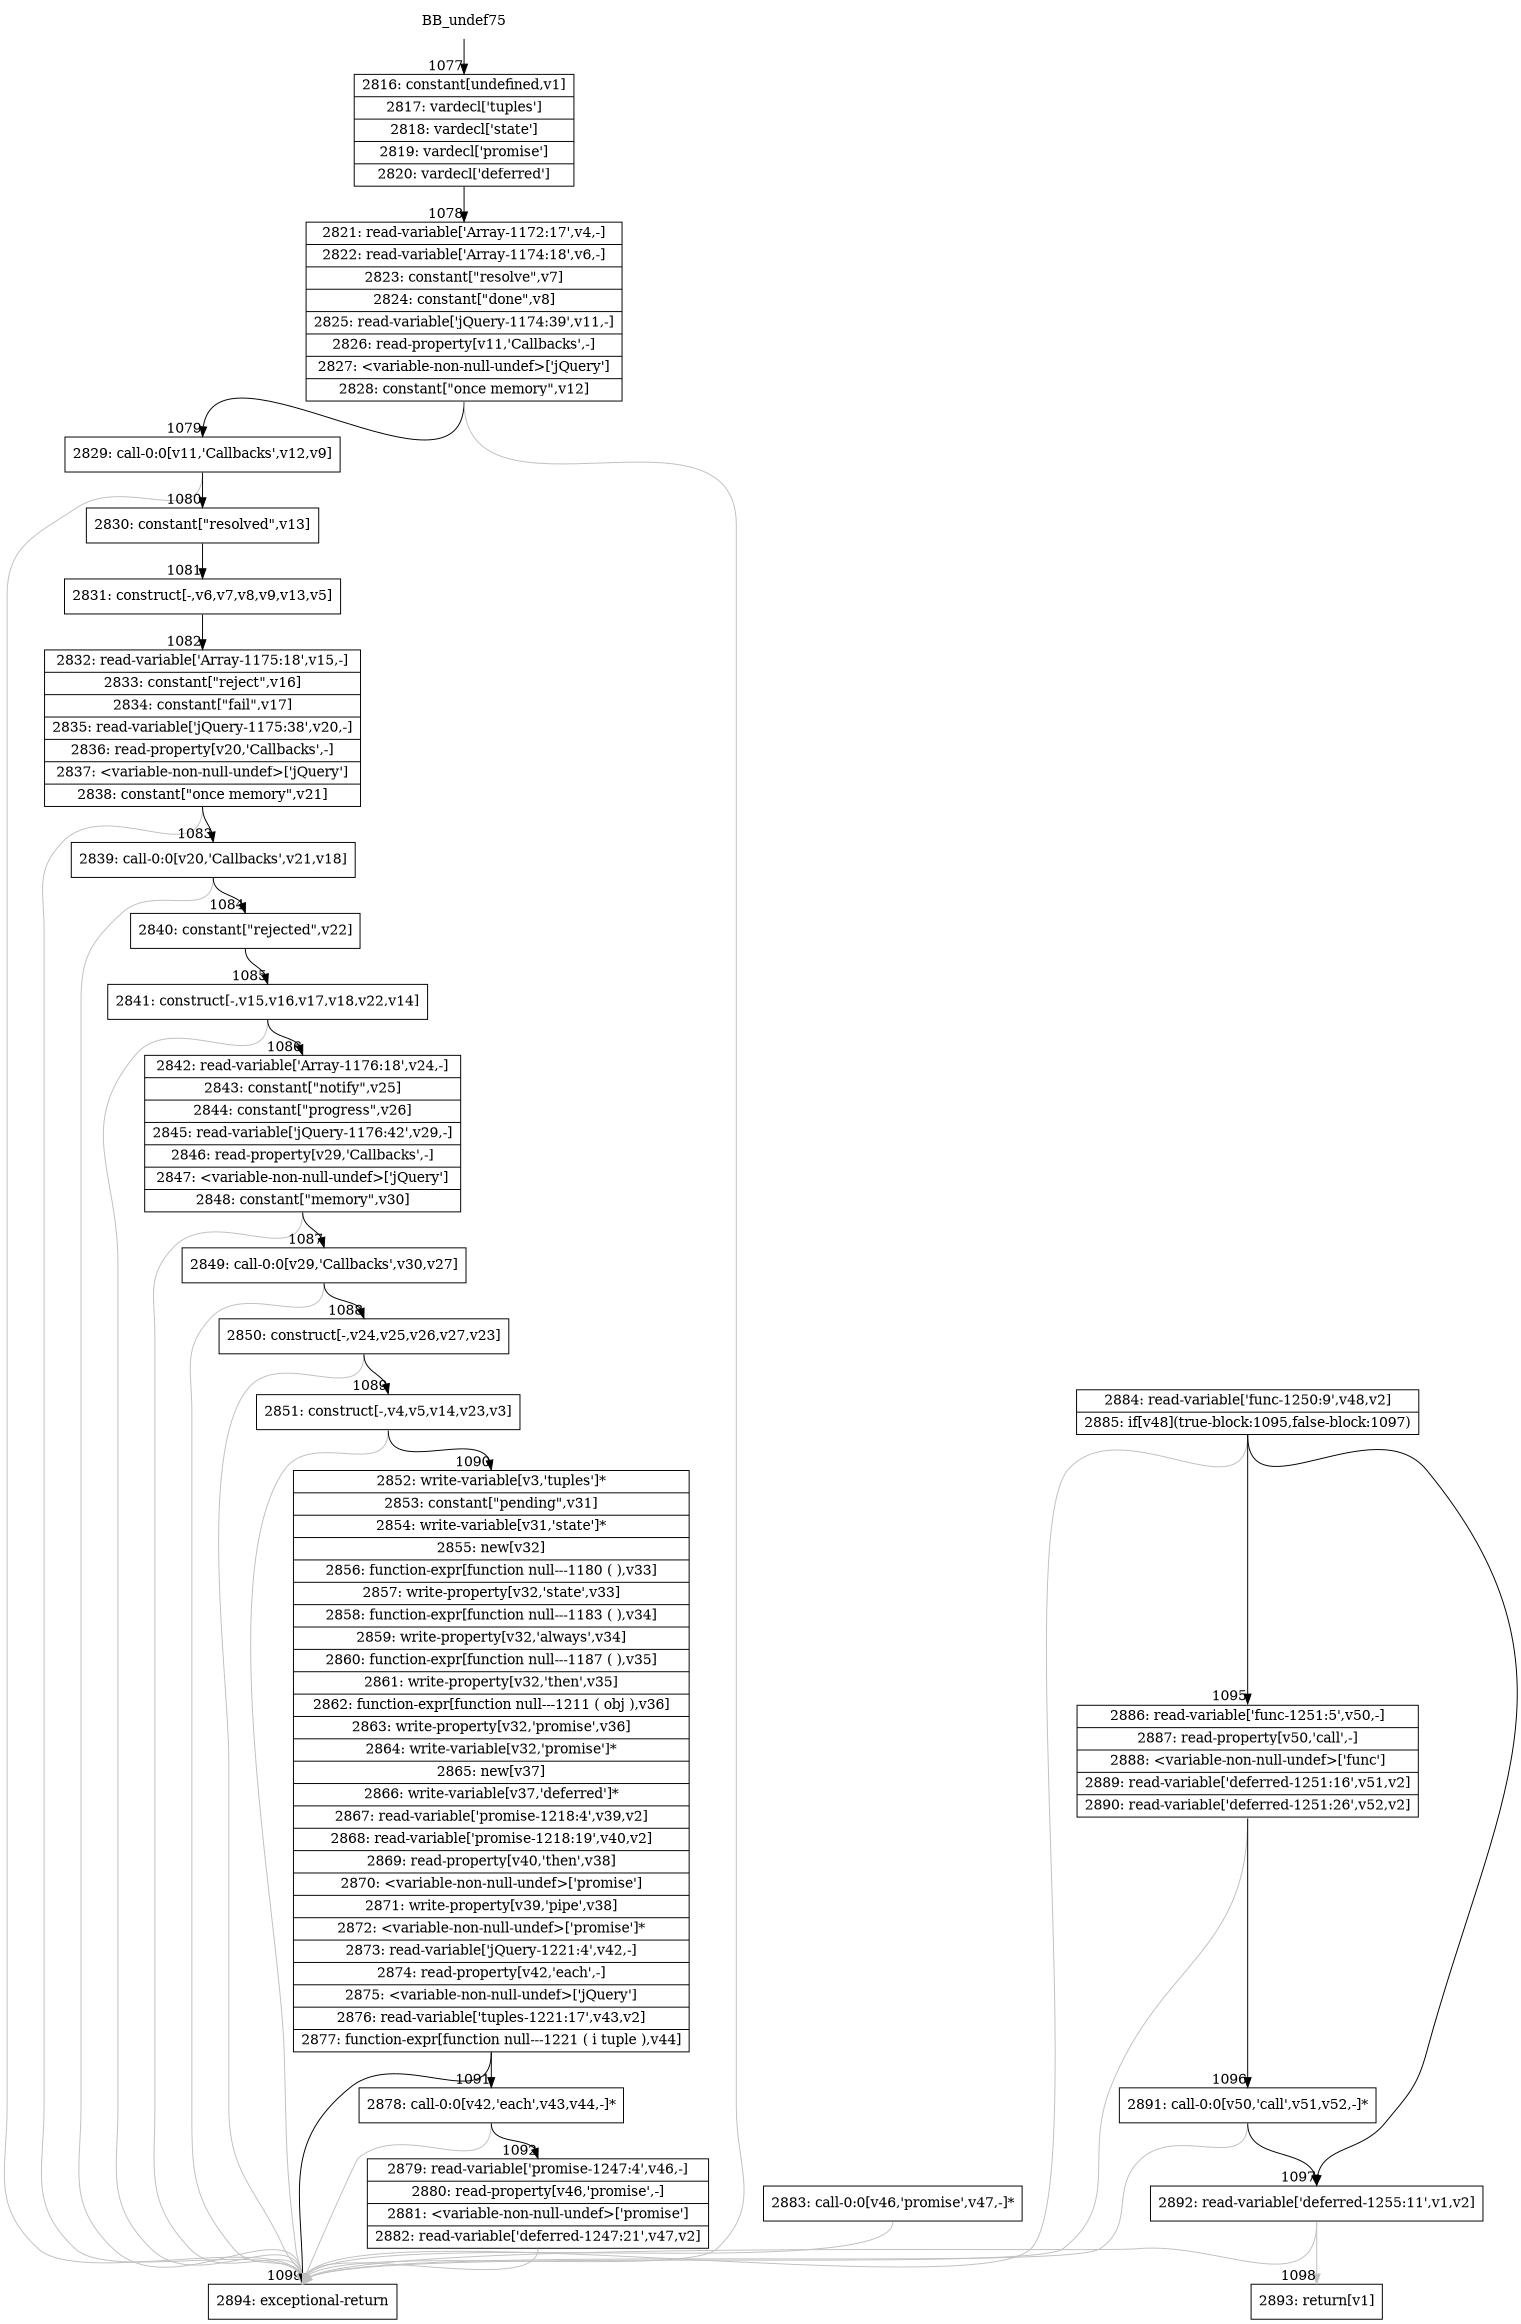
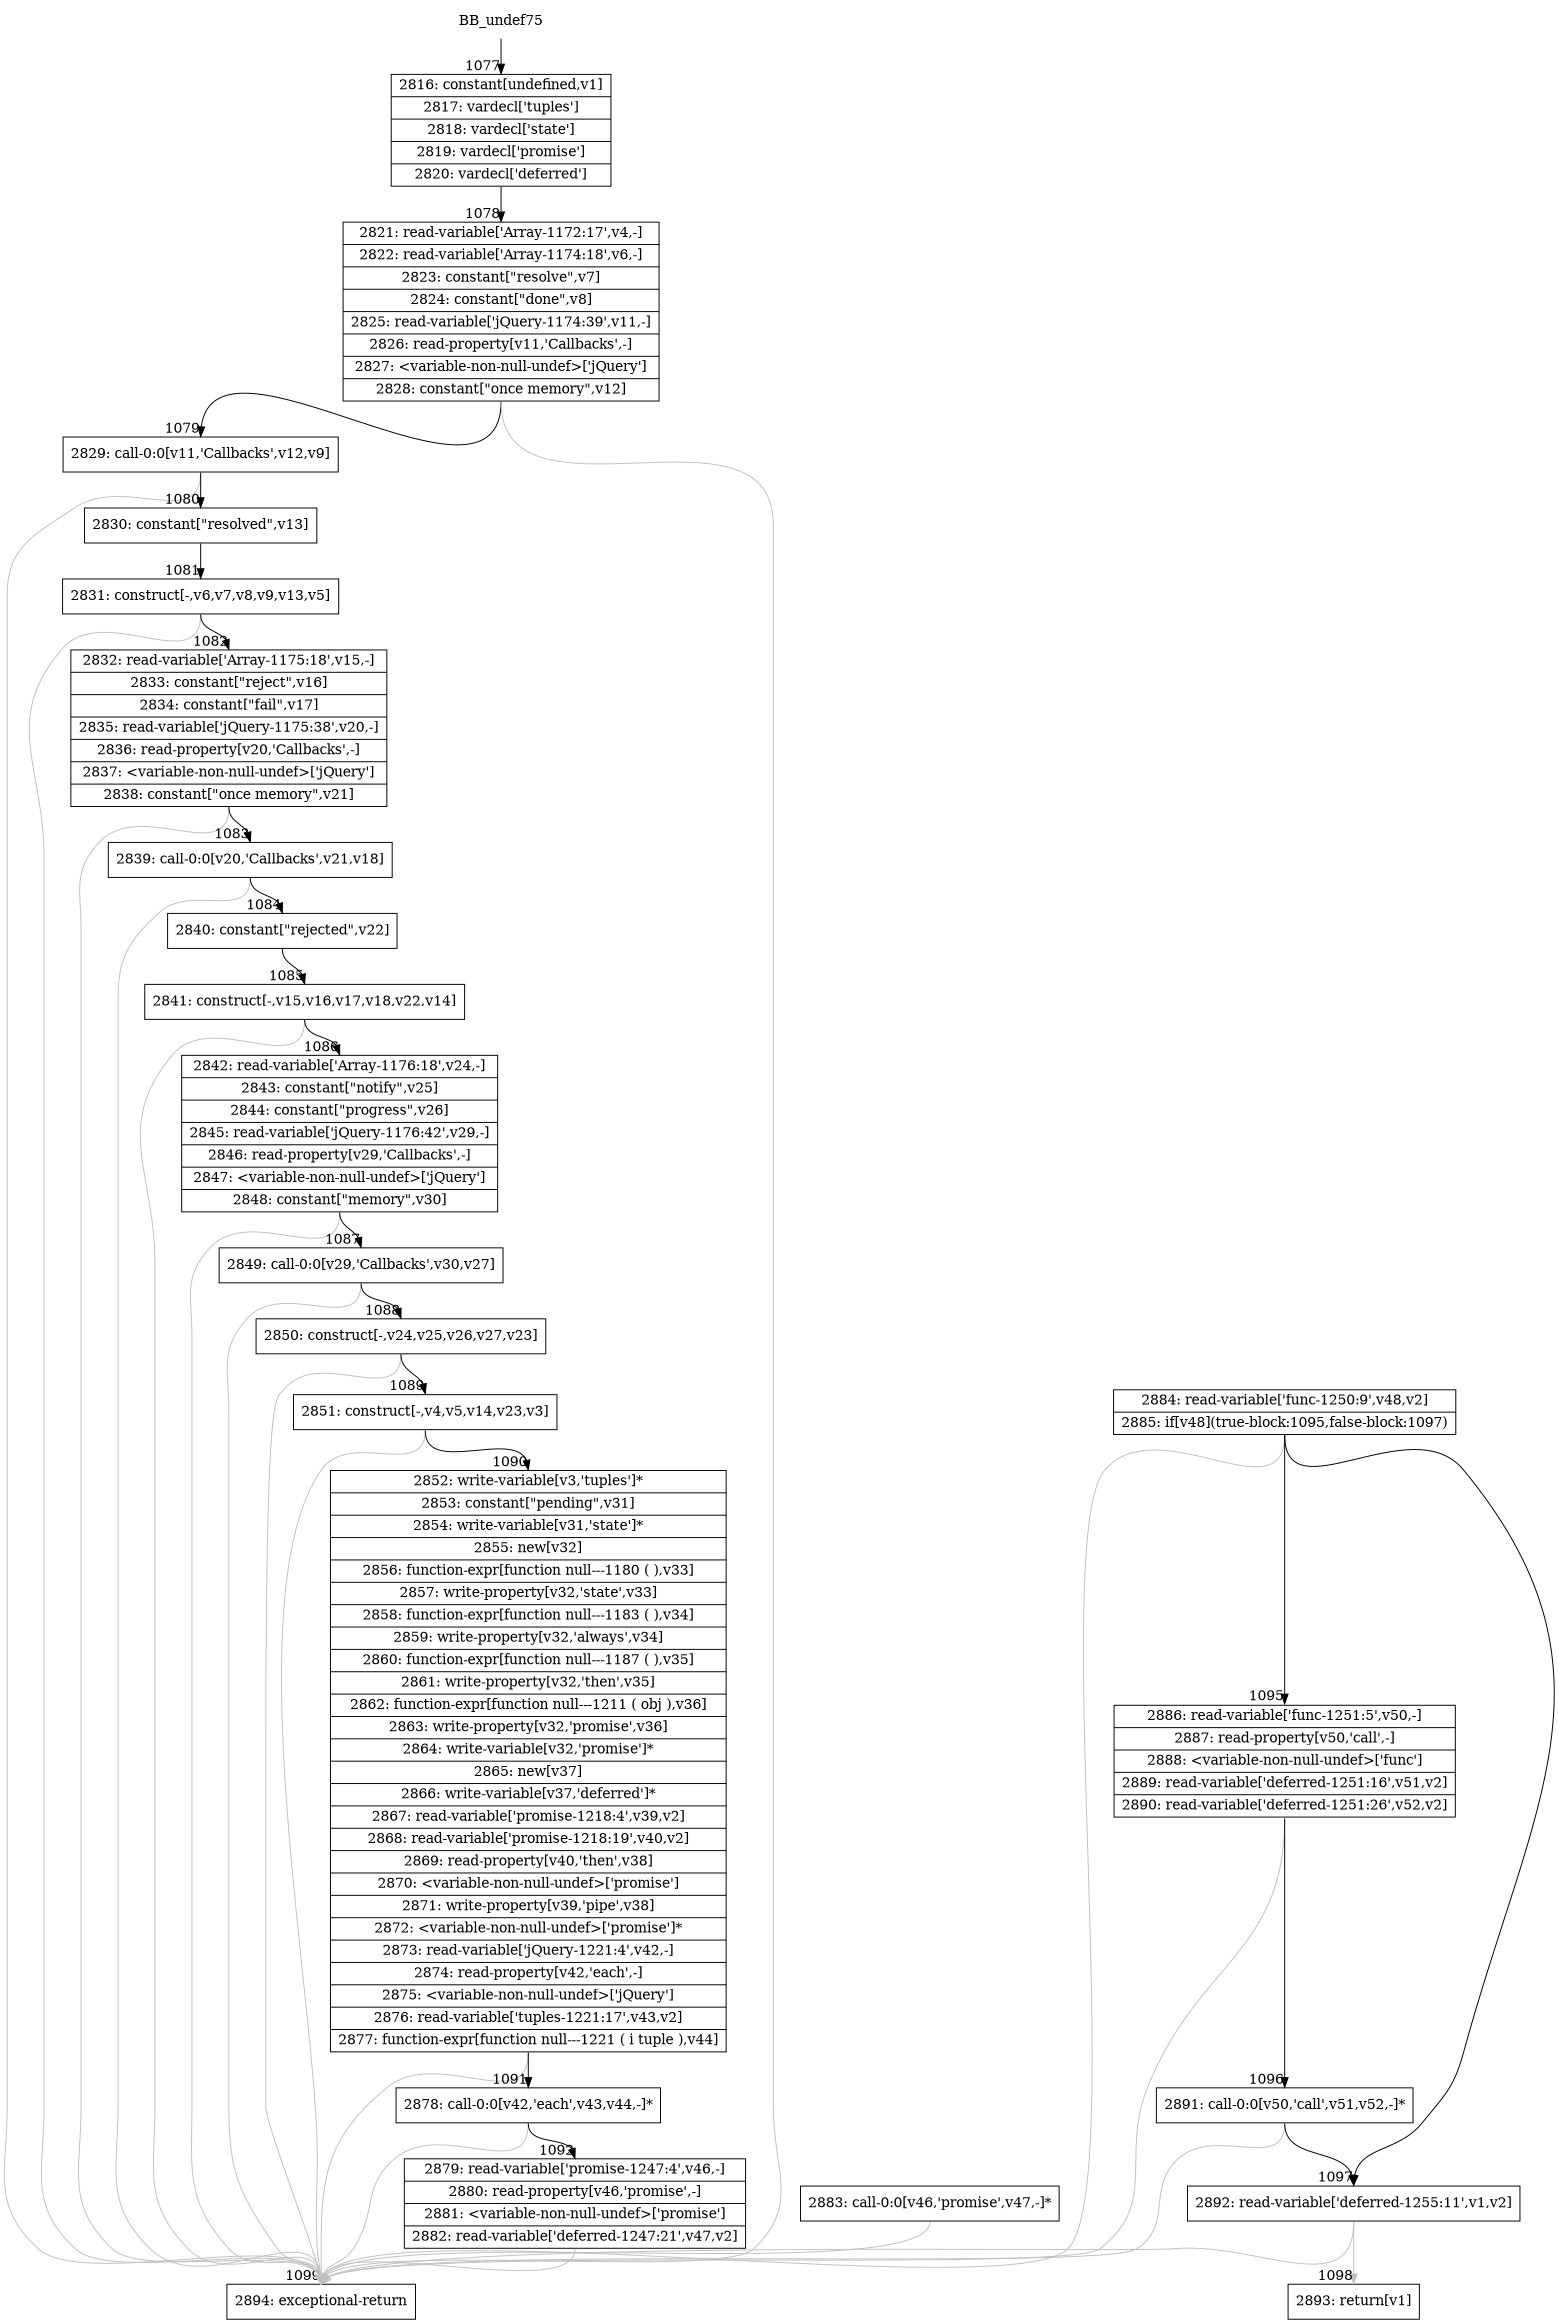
edge "2831: construct[-,v6,v7,v8,v9,v13,v5]" -> "2894: exceptional-return": added
edge "2852: write-variable[v3,'tuples']*" -> "2894: exceptional-return": color black -> gray
